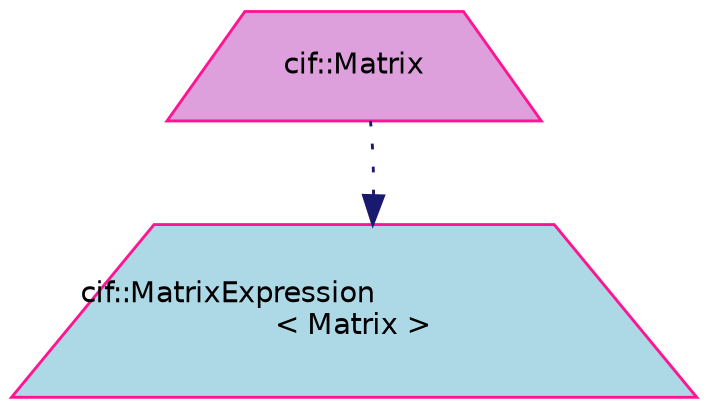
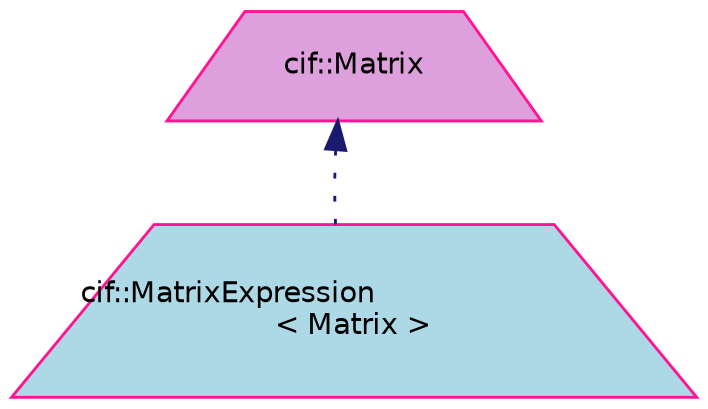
edge "cif::Matrix" -> "cif::MatrixExpression < Matrix >": reversed
